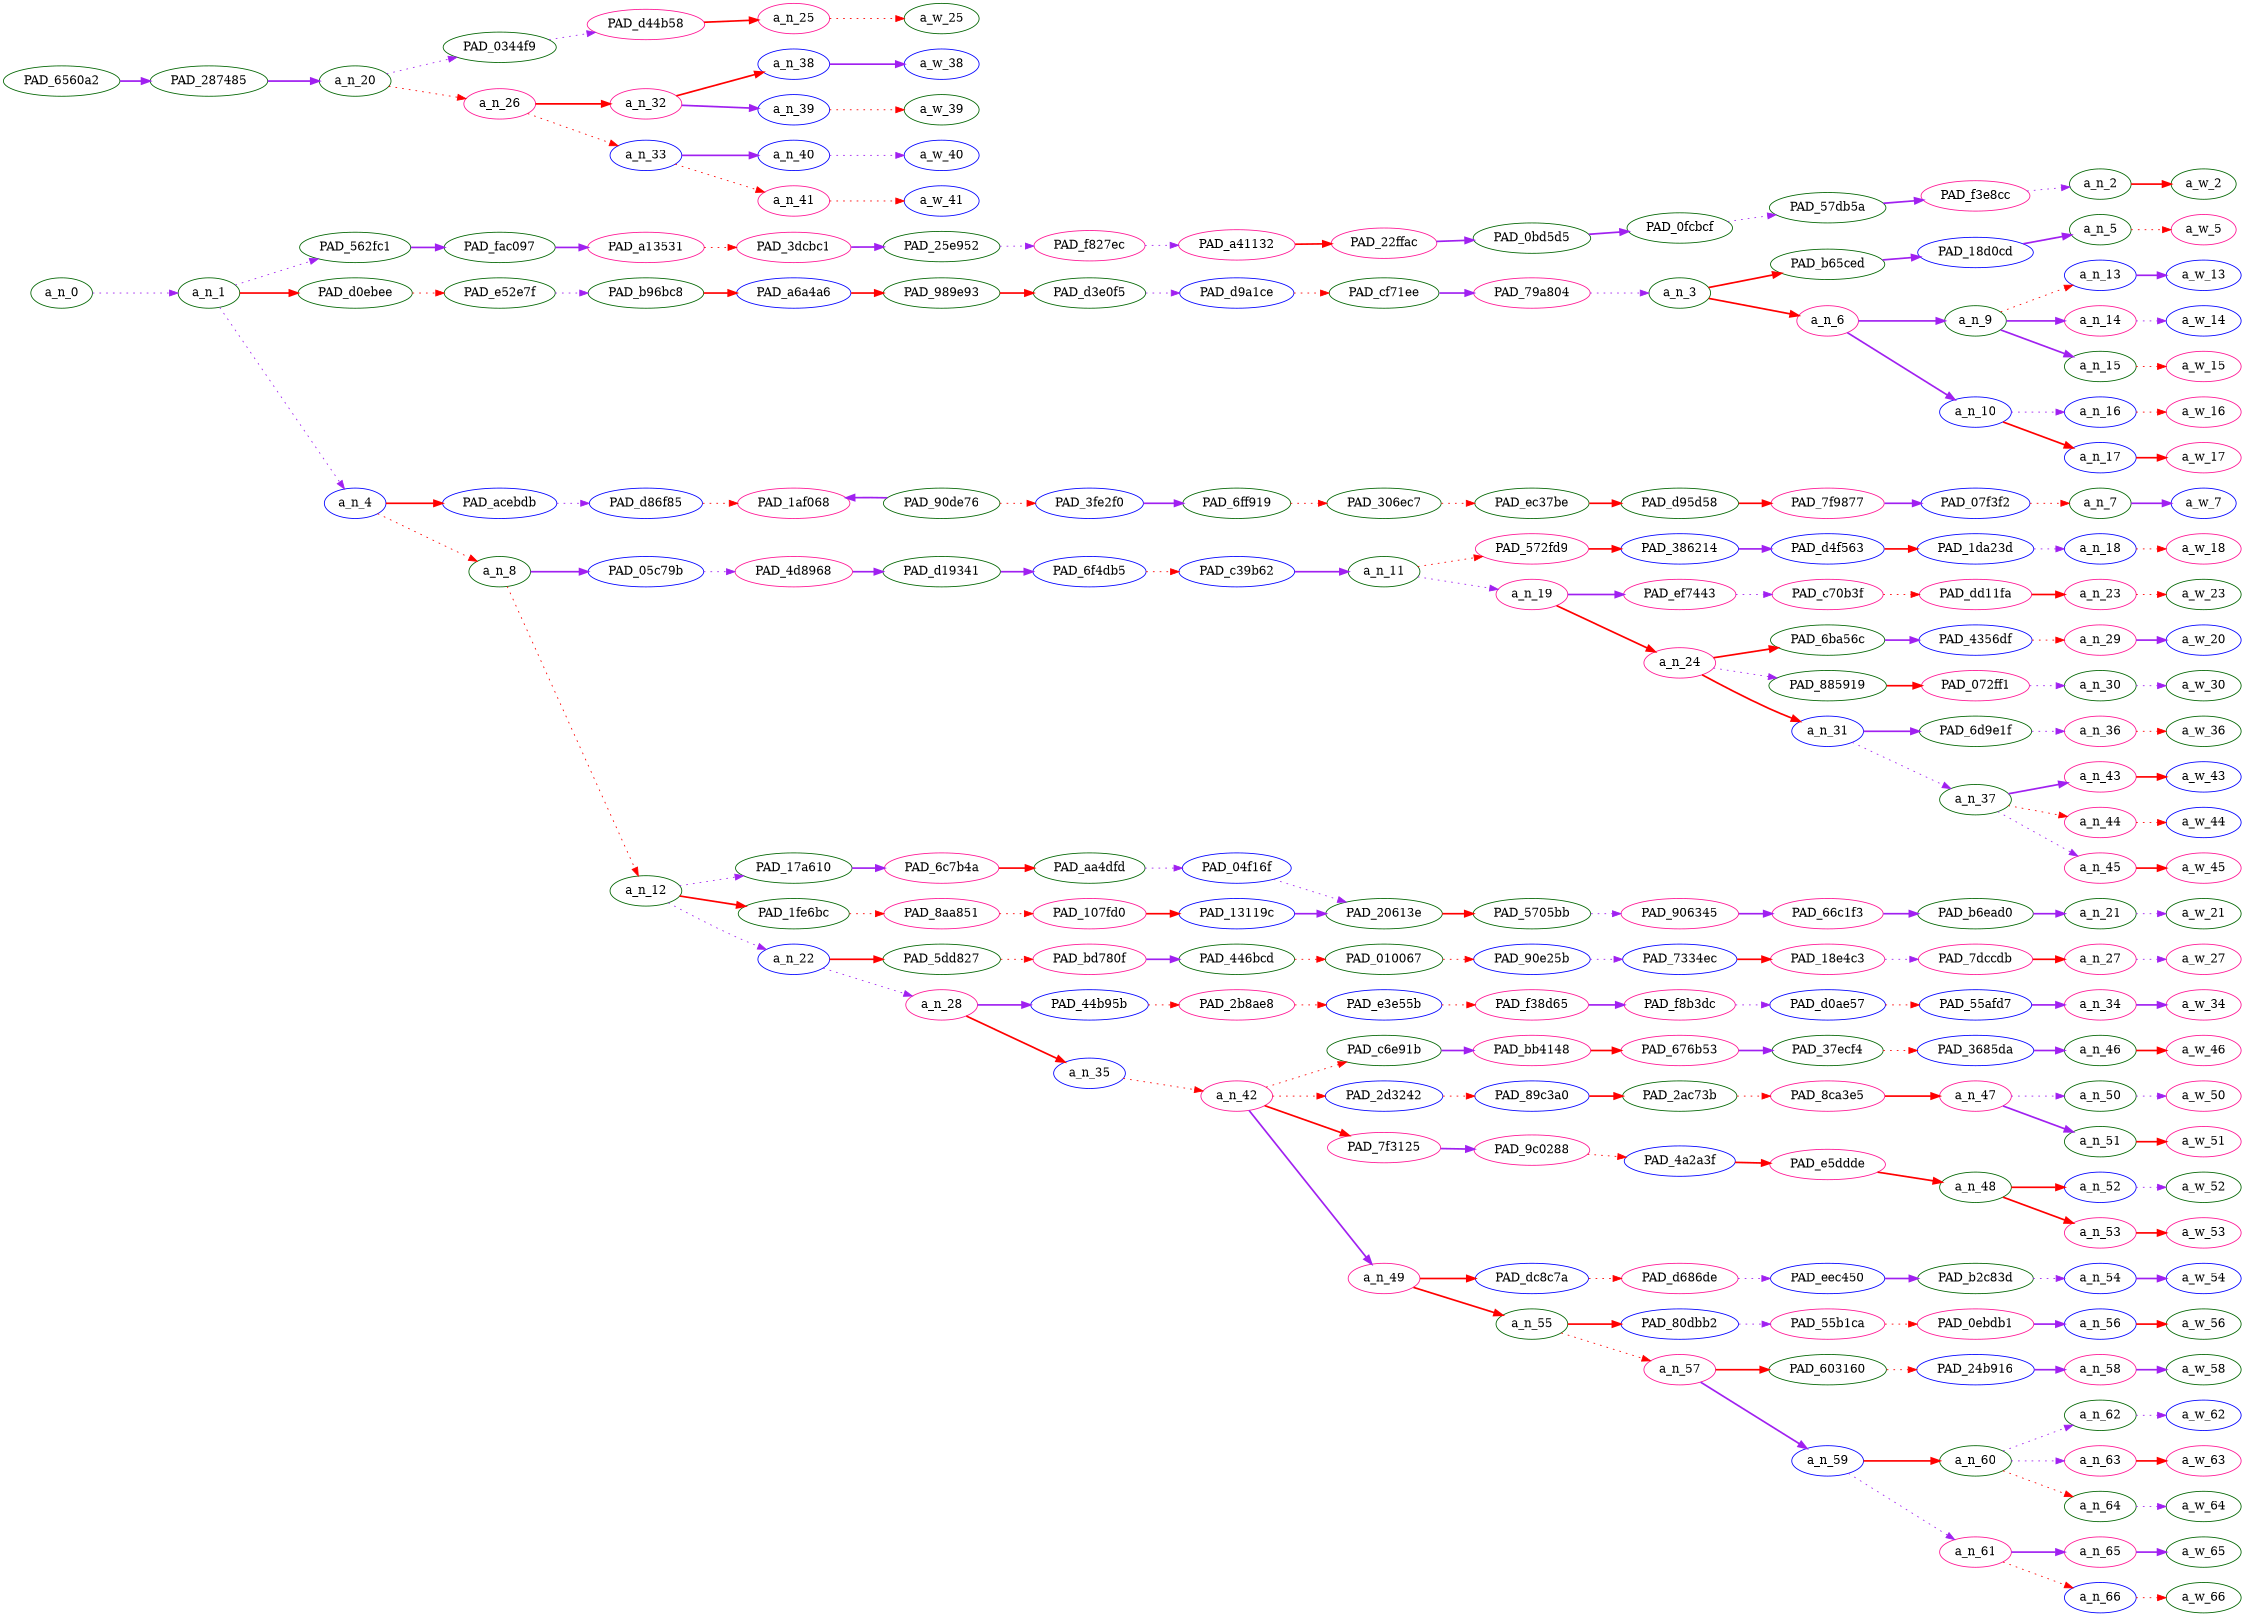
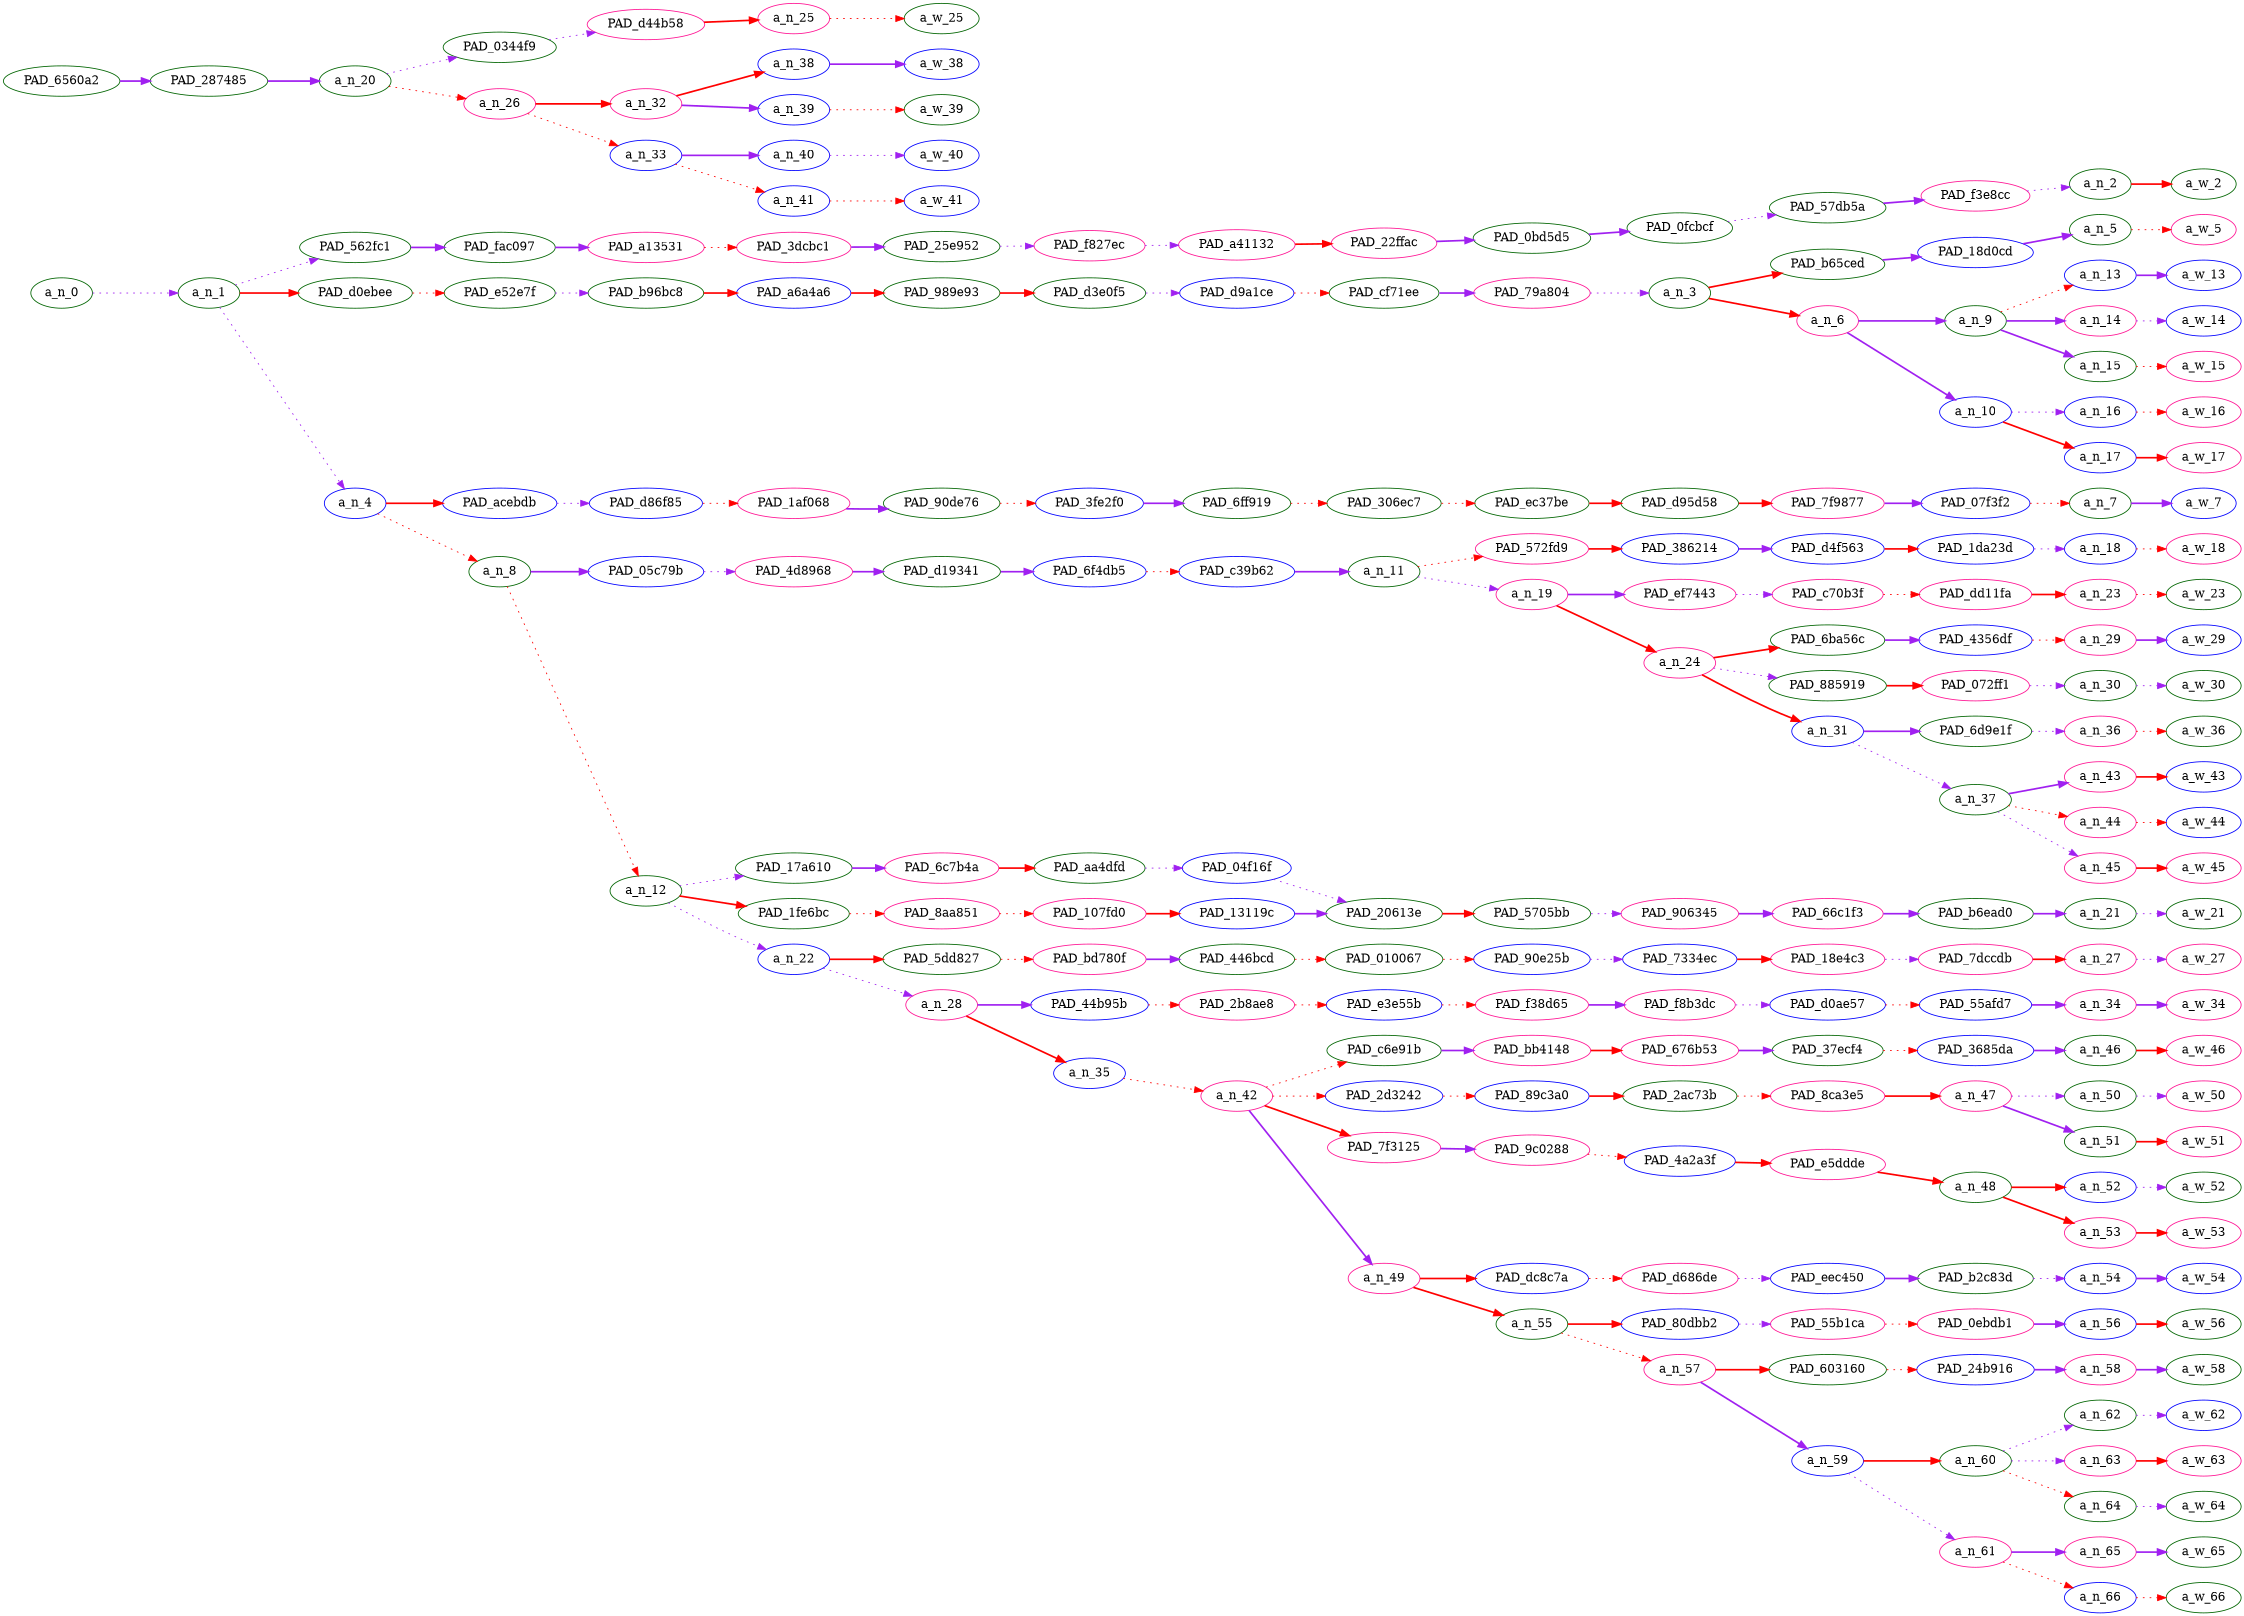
node "a_n_41": color deeppink -> blue
edge "PAD_90de76" -> "PAD_1af068": reversed
node "a_w_20": label "a_w_20" -> "a_w_29"
